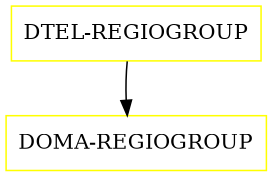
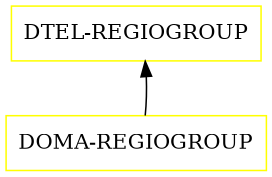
edge "DTEL-REGIOGROUP" -> "DOMA-REGIOGROUP": reversed
